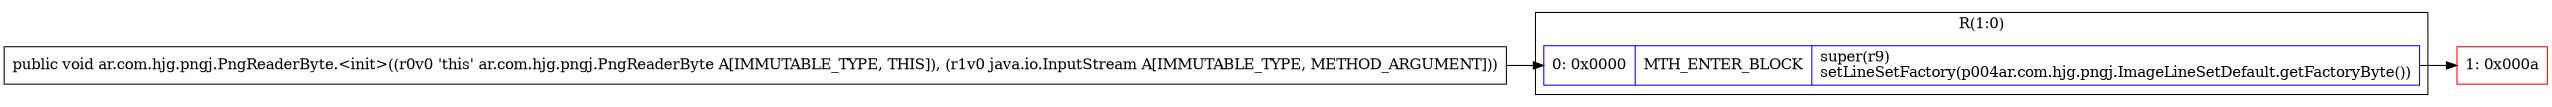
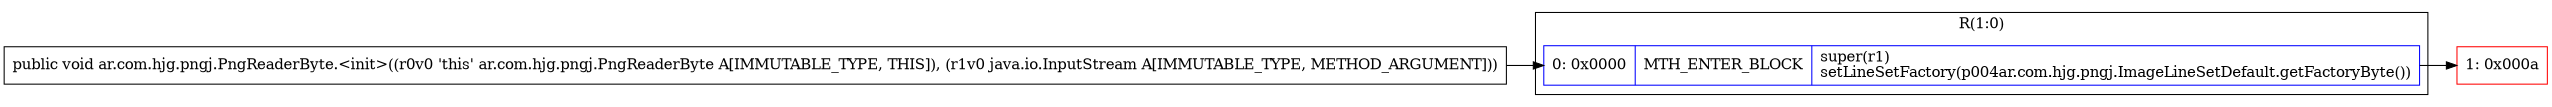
node "0: 0x0000": text "super(r9)" -> "super(r1)"
